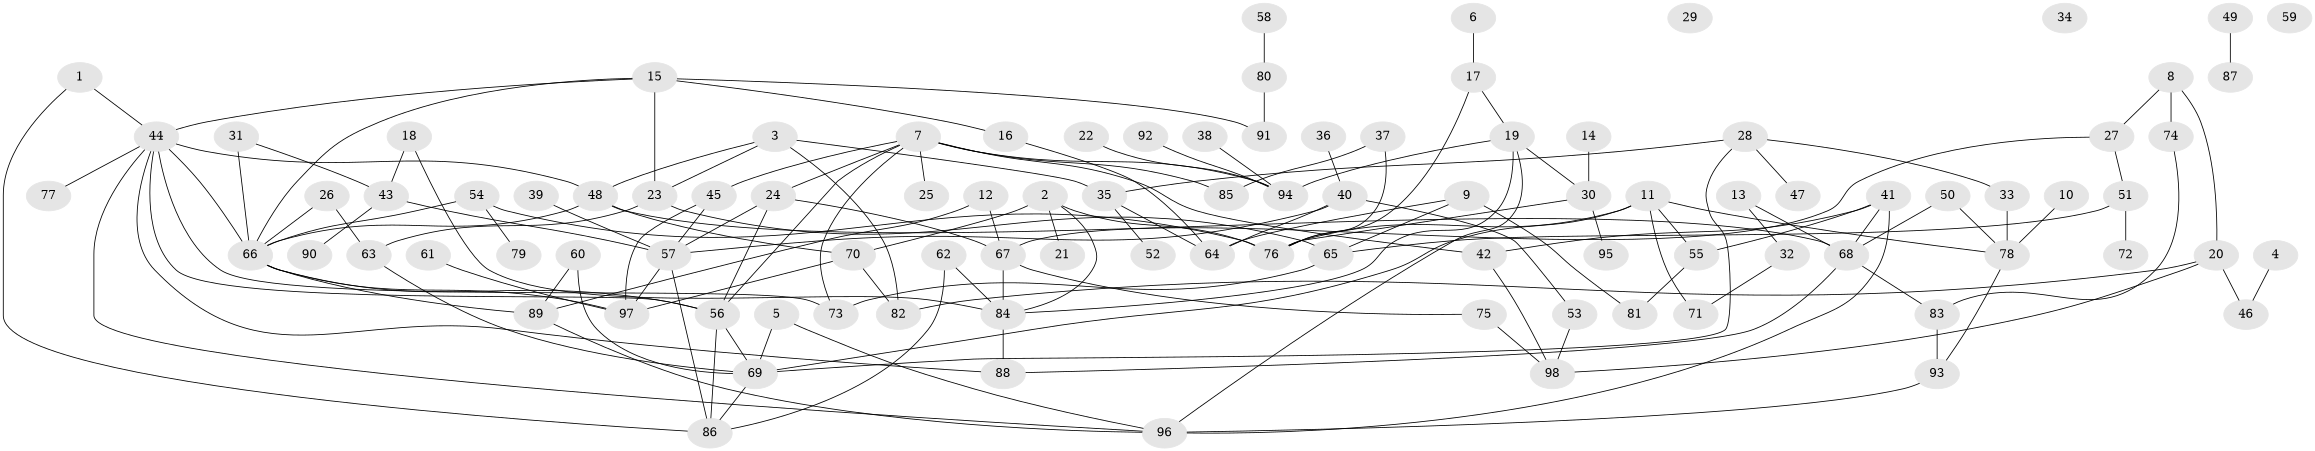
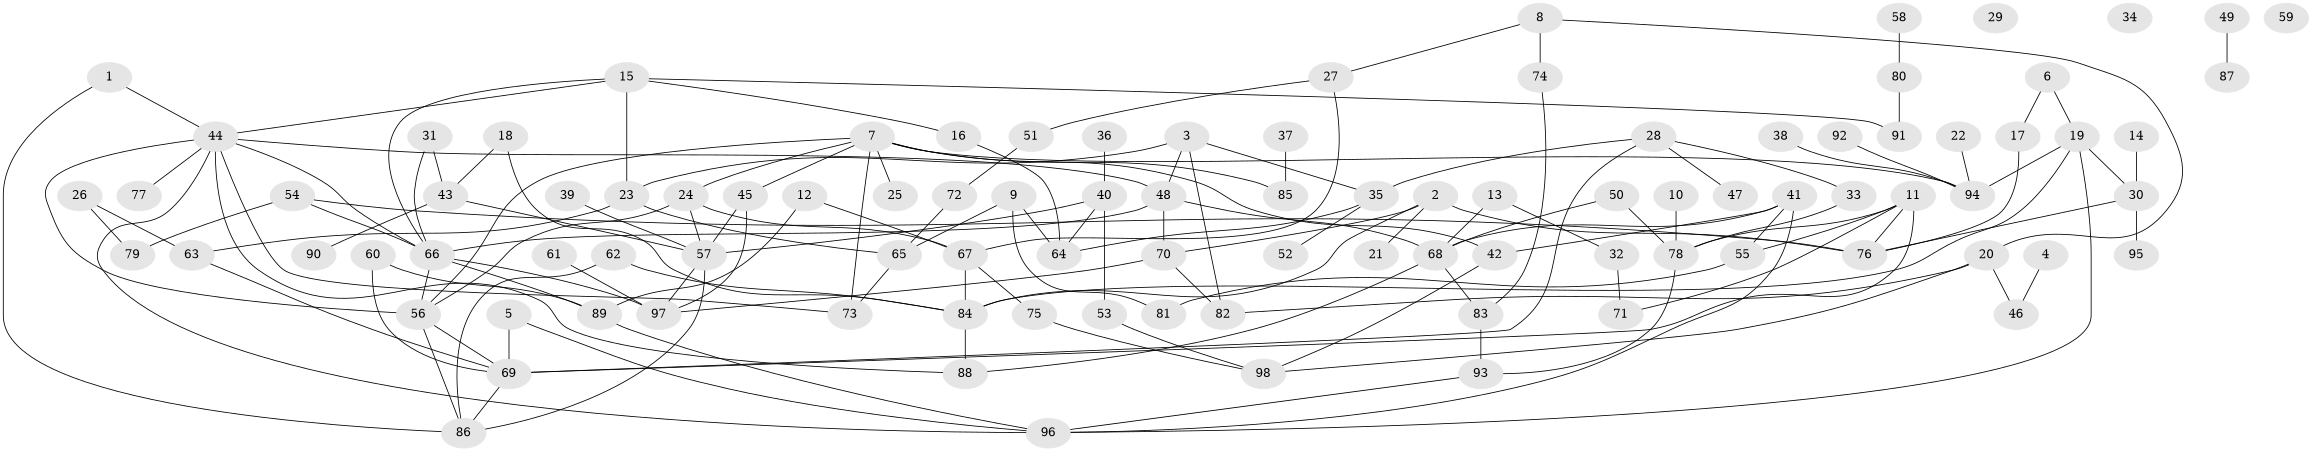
edge "17" -- "19": now "6" -- "19"
edge "37" -- "76": removed
edge "26" -- "66": now "26" -- "79"
edge "51" -- "65": now "72" -- "65"
